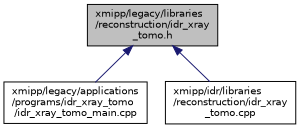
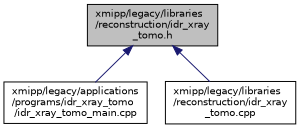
node "xmipp/idr/libraries /reconstruction/idr_xray _tomo.cpp": label "xmipp/idr/libraries /reconstruction/idr_xray _tomo.cpp" -> "xmipp/legacy/libraries /reconstruction/idr_xray _tomo.cpp"
